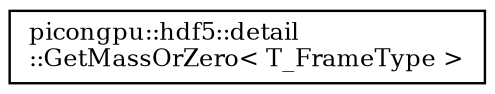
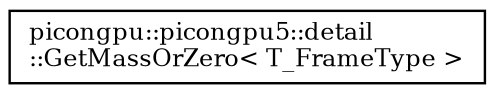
node "picongpu::hdf5::detail ::GetMassOrZero< T_FrameType >": label "picongpu::hdf5::detail ::GetMassOrZero< T_FrameType >" -> "picongpu::picongpu5::detail ::GetMassOrZero< T_FrameType >"
